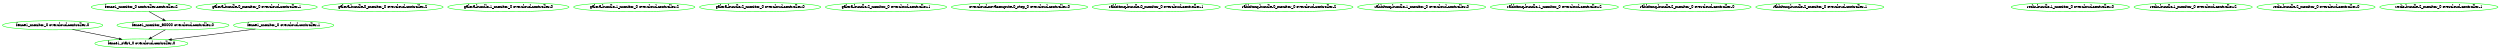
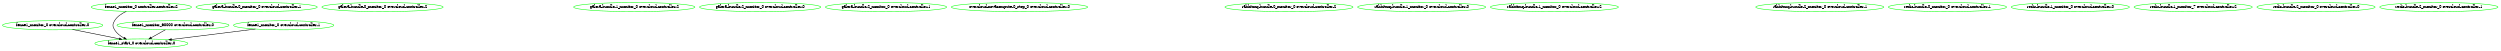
node "galera-bundle-1_monitor_0 overcloud-controller-0": removed
node "rabbitmq-bundle-0_monitor_0 overcloud-controller-1": removed
node "rabbitmq-bundle-2_monitor_0 overcloud-controller-0": removed
node "redis-bundle-0_monitor_0 overcloud-controller-1": added
node "redis-bundle-1_monitor_0 overcloud-controller-2": label "redis-bundle-1_monitor_0 overcloud-controller-2" -> "redis-bundle-1_monitor_7 overcloud-controller-2"
edge "fence1_monitor_0 controller-controller-2" -> "fence1_monitor_60000 overcloud-controller-0": now "fence1_monitor_0 controller-controller-2" -> "fence1_start_0 overcloud-controller-0"
